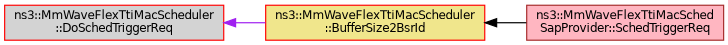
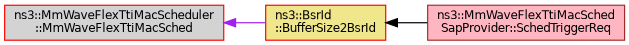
node "ns3::MmWaveFlexTtiMacScheduler ::DoSchedTriggerReq": label "ns3::MmWaveFlexTtiMacScheduler ::DoSchedTriggerReq" -> "ns3::MmWaveFlexTtiMacScheduler ::MmWaveFlexTtiMacSched"
node "ns3::MmWaveFlexTtiMacScheduler ::BufferSize2BsrId": label "ns3::MmWaveFlexTtiMacScheduler ::BufferSize2BsrId" -> "ns3::BsrId ::BufferSize2BsrId"
